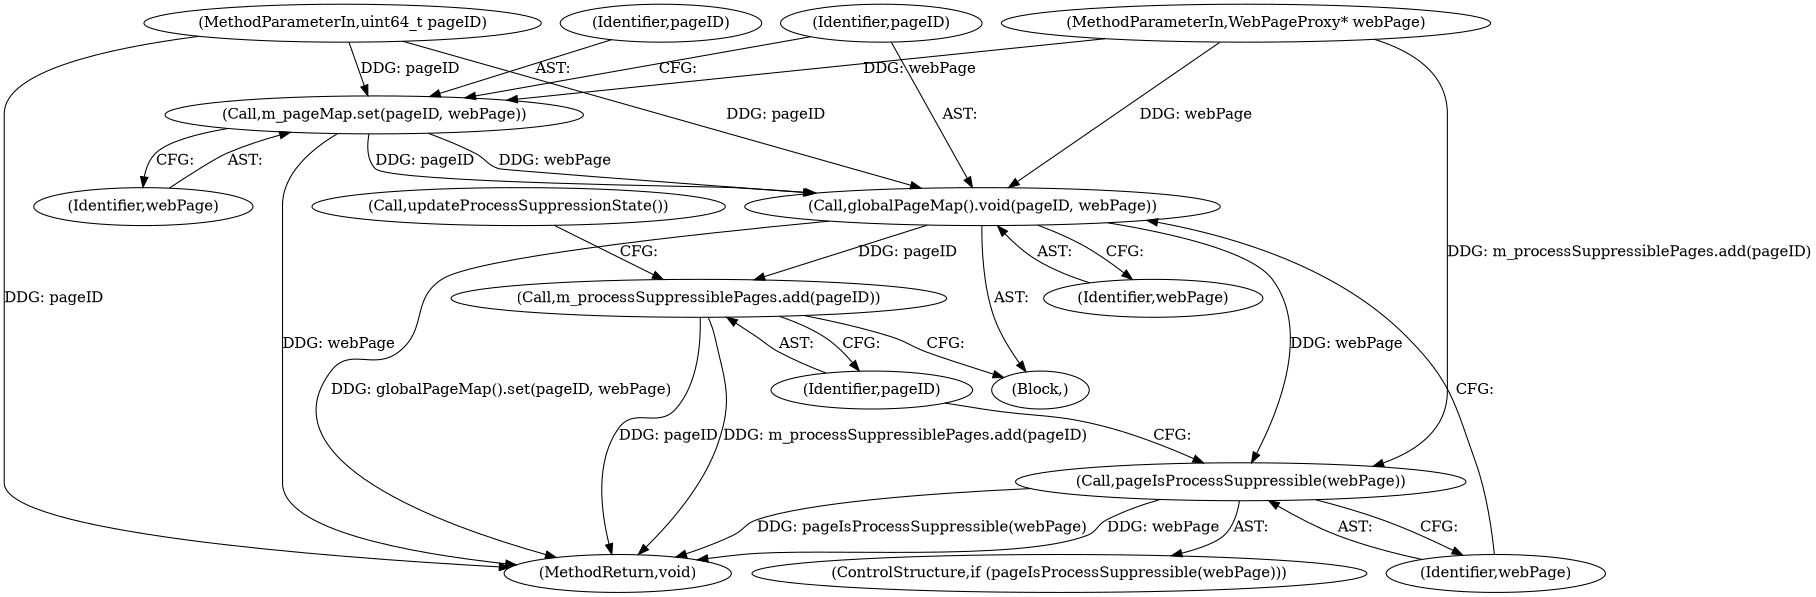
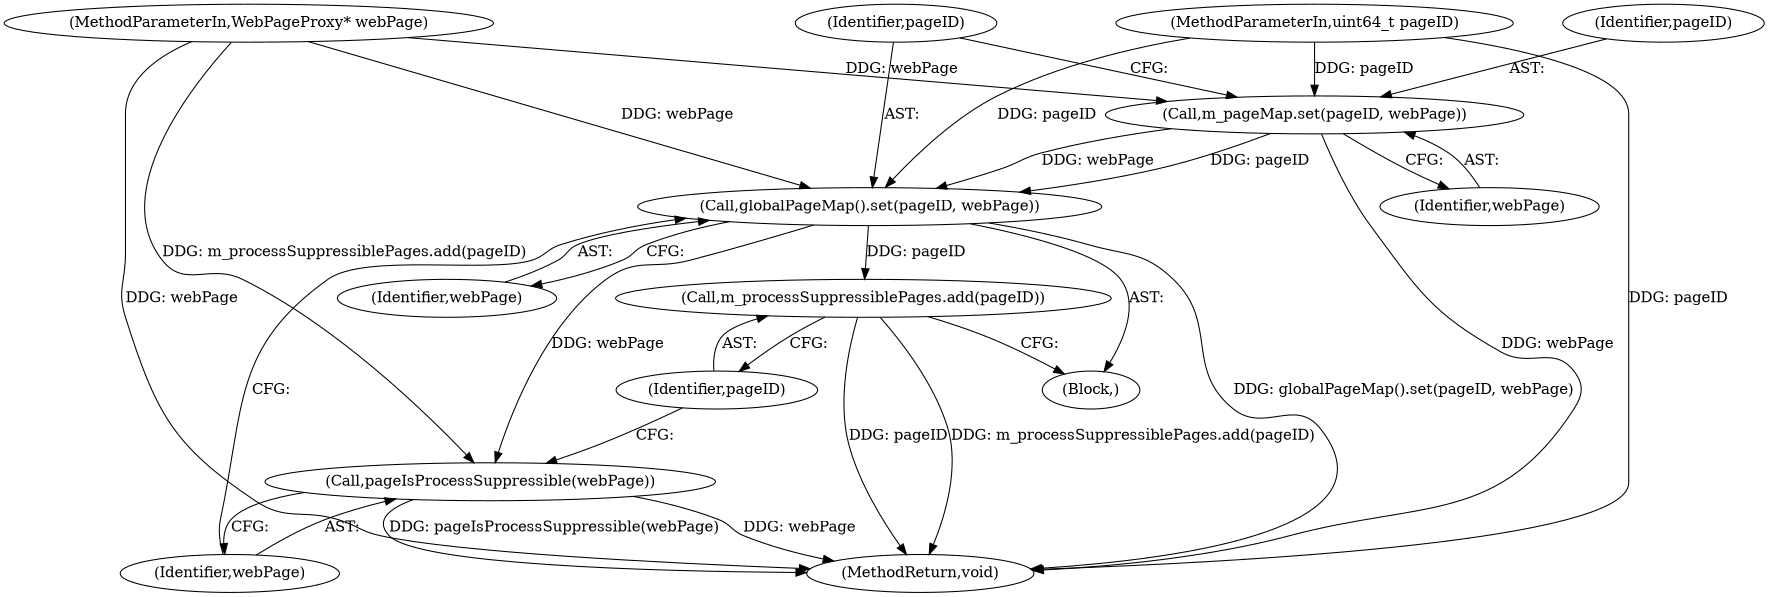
node "(Call,updateProcessSuppressionState())": removed
node "(Call,globalPageMap().void(pageID, webPage))": label "(Call,globalPageMap().void(pageID, webPage))" -> "(Call,globalPageMap().set(pageID, webPage))"
edge "(MethodParameterIn,WebPageProxy* webPage)" -> "(MethodReturn,void)": added, label "DDG: webPage"
node "(ControlStructure,if (pageIsProcessSuppressible(webPage)))": removed
